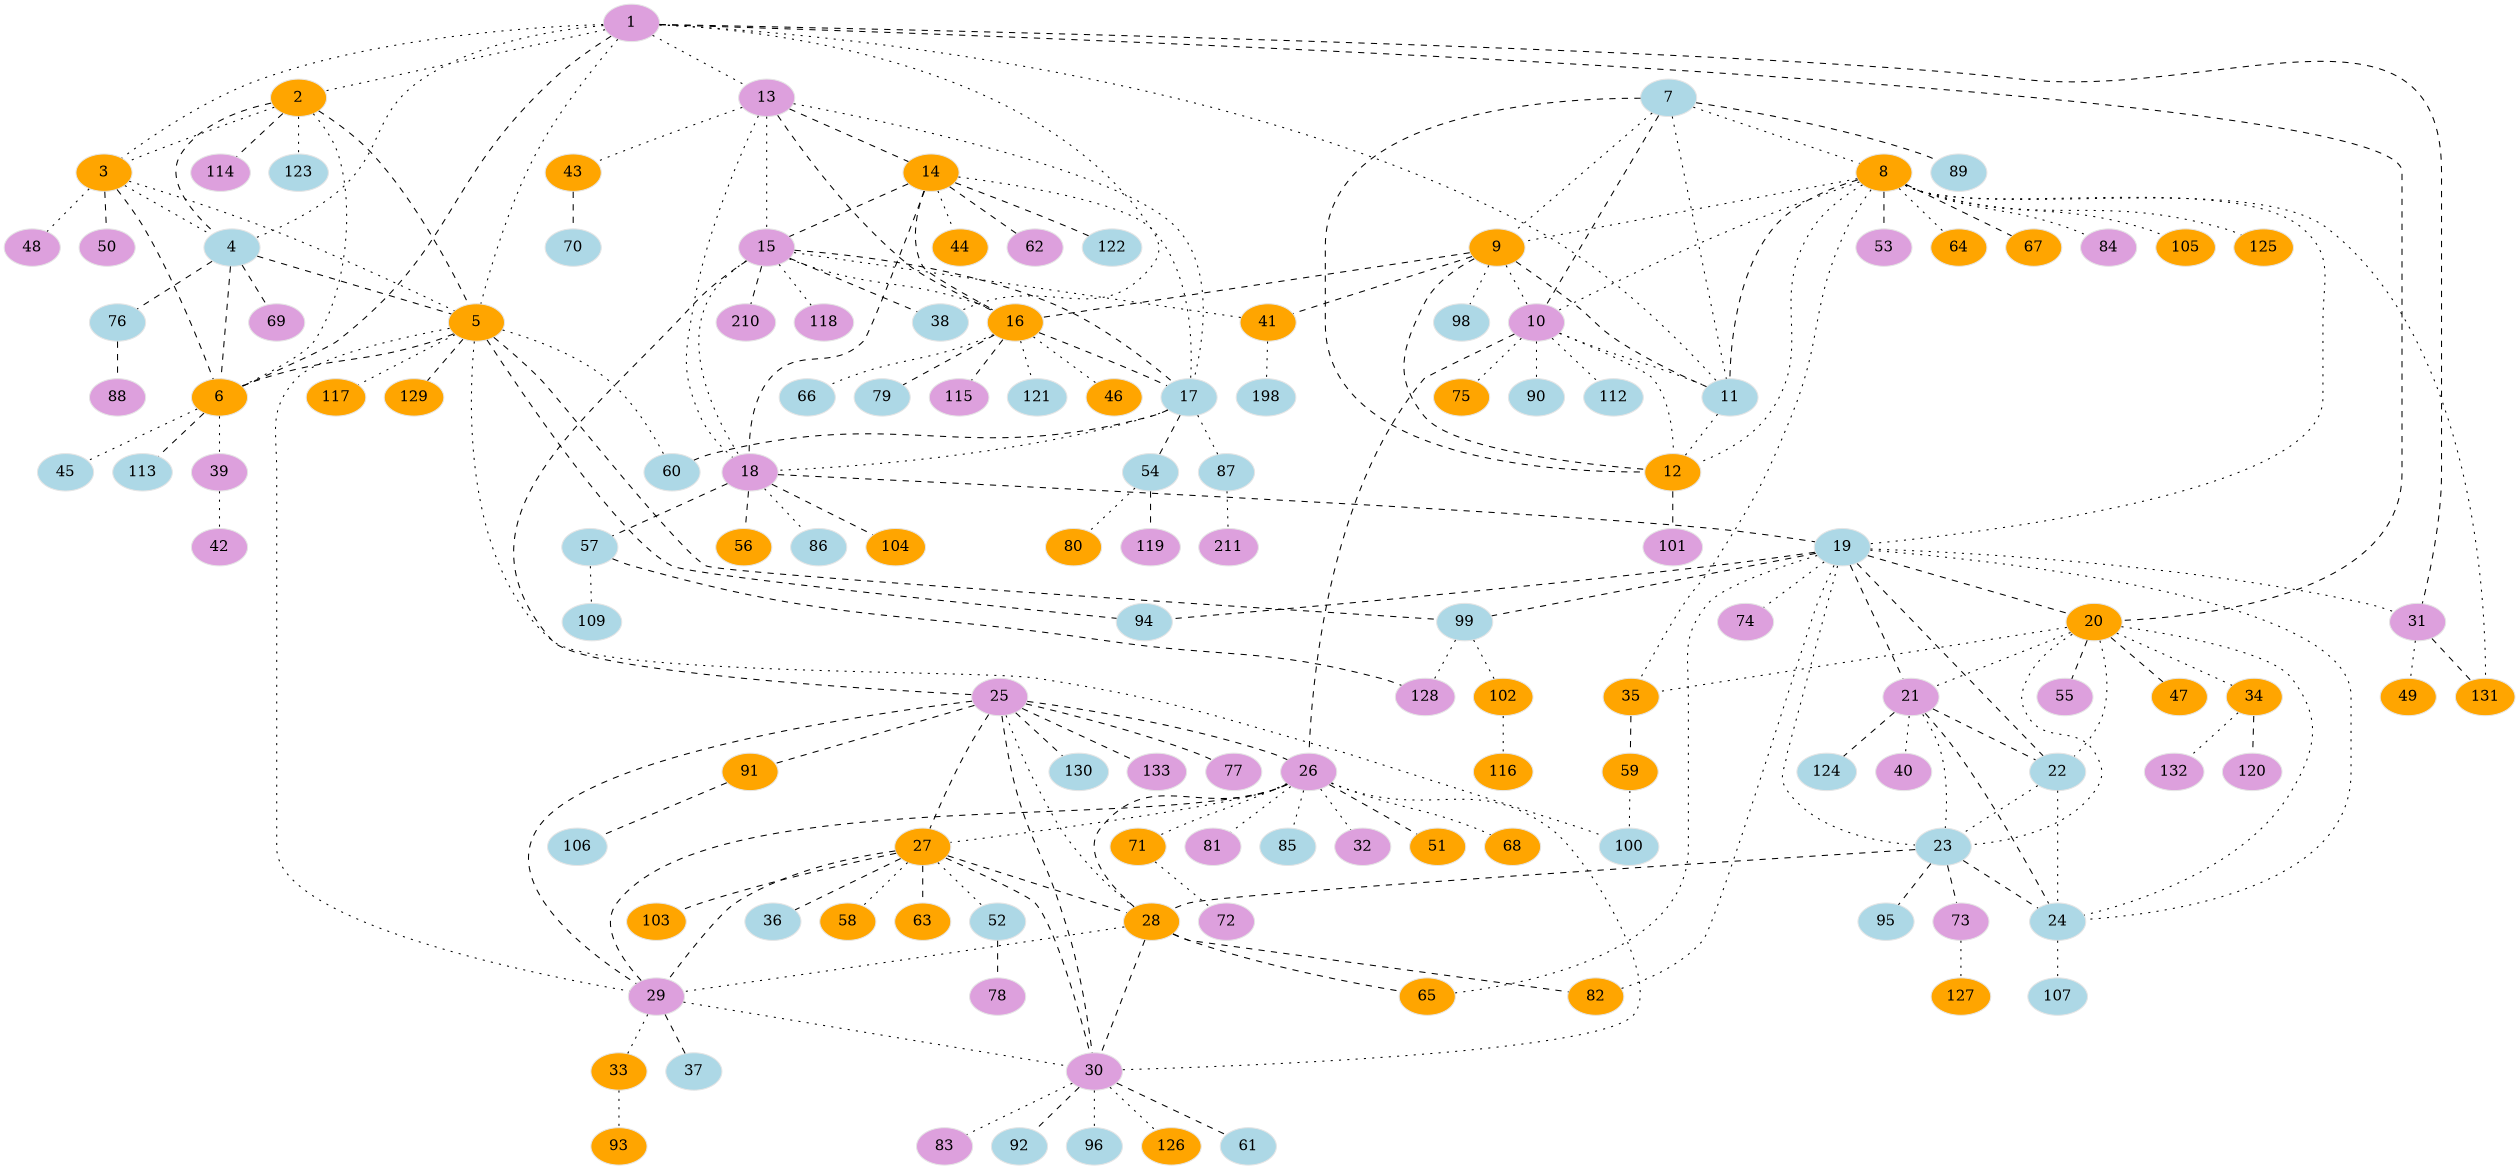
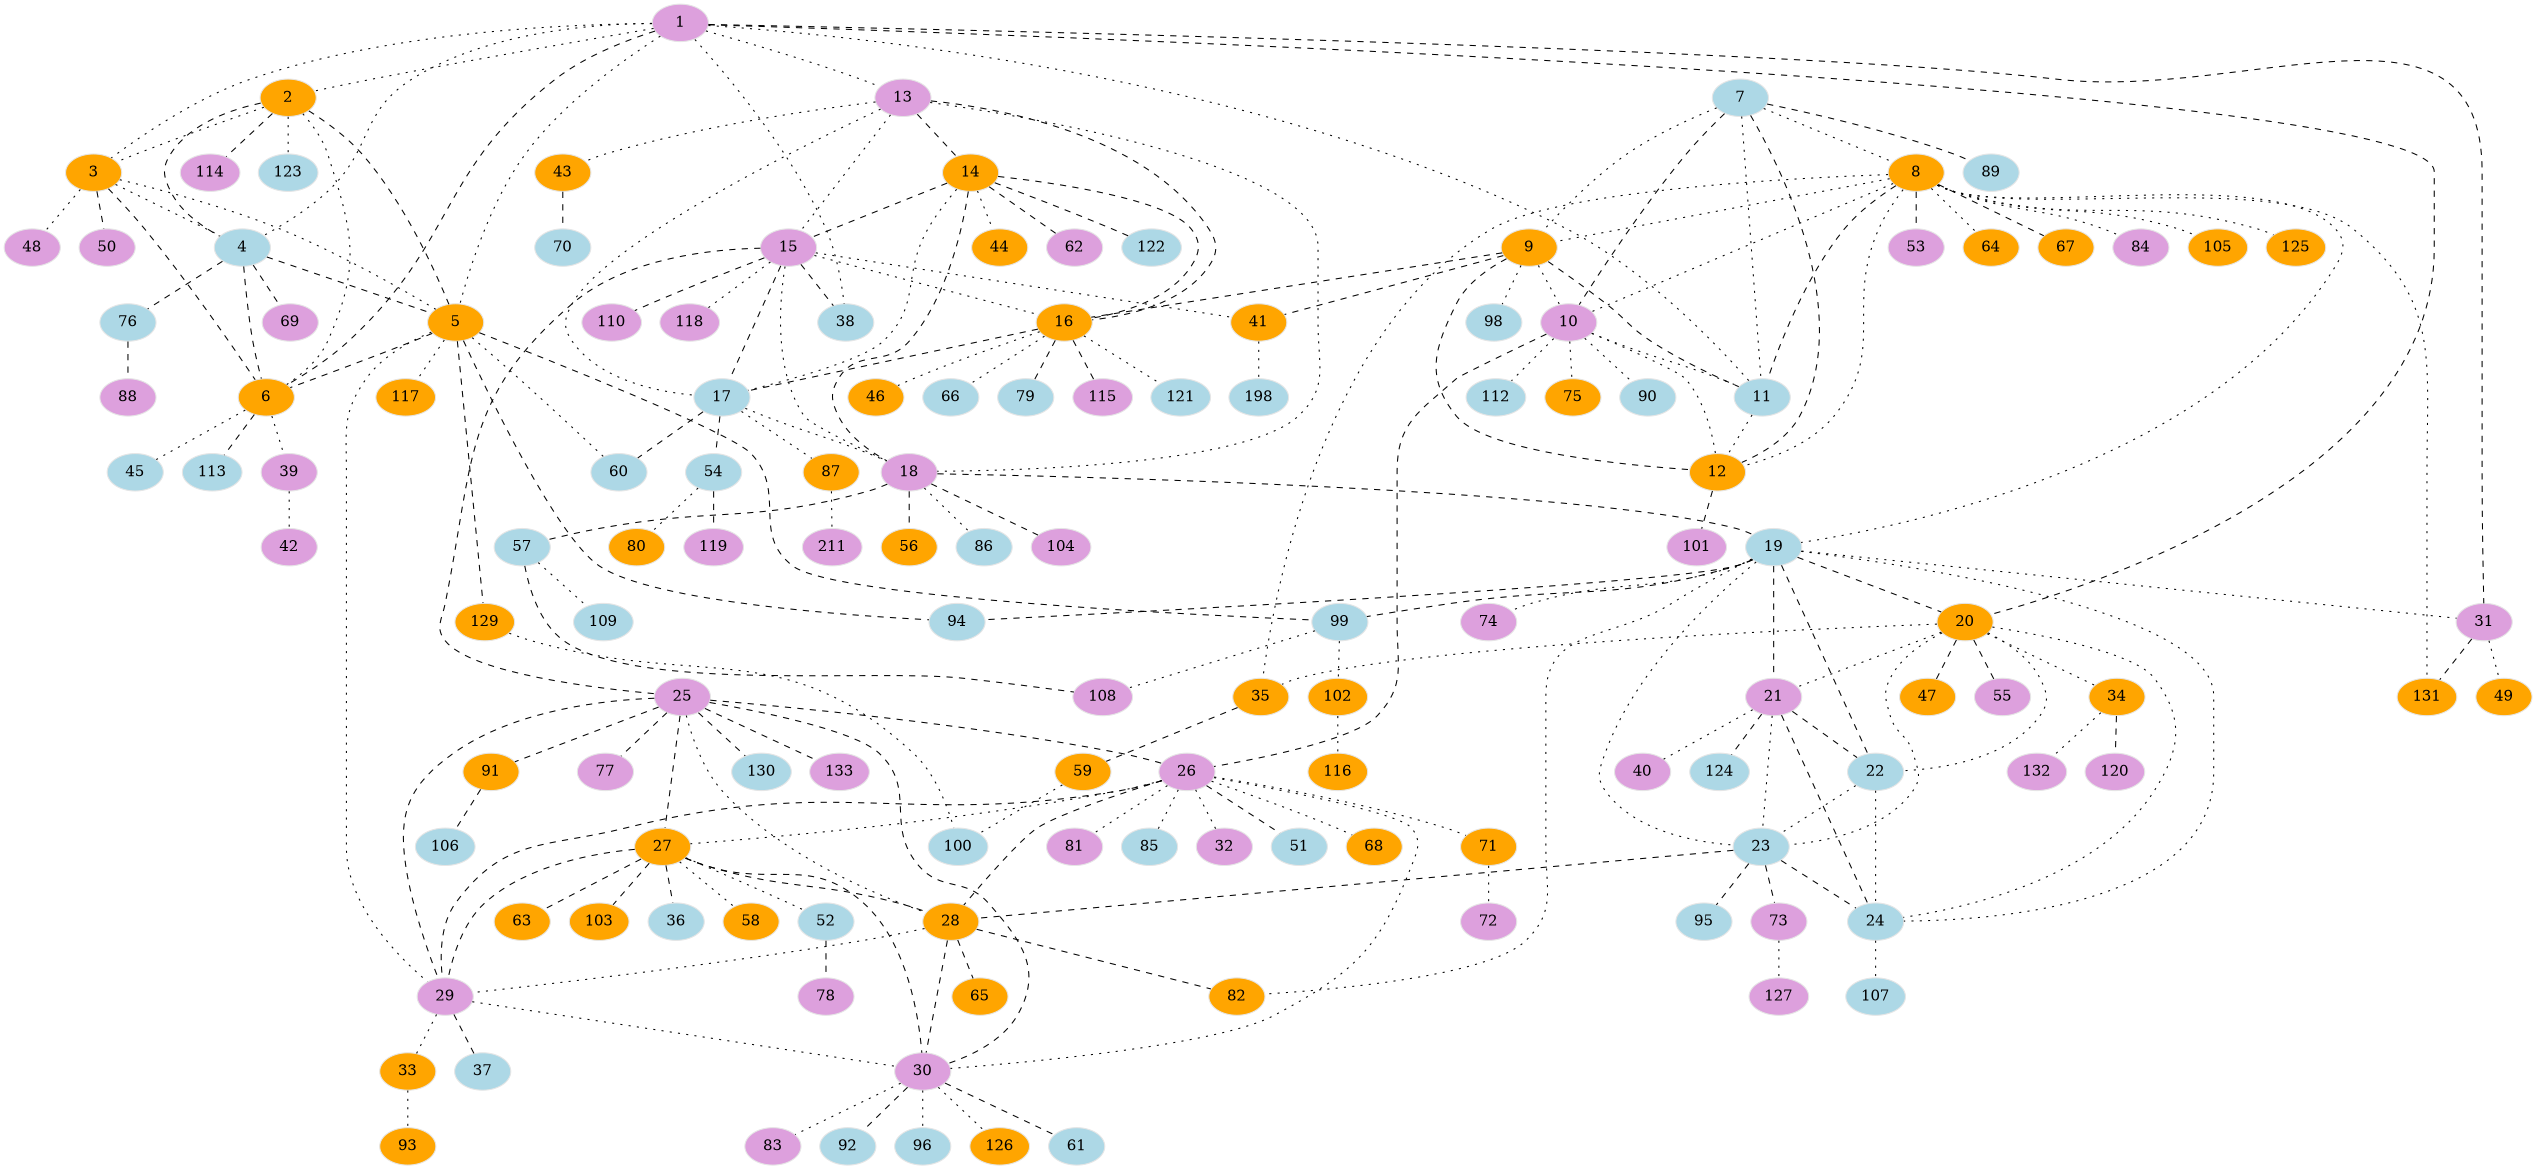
node "210": label "210" -> "110"
node "87": fillcolor lightblue -> orange
node "104": fillcolor orange -> plum
edge "5" -- "100": now "129" -- "100"
node "128": label "128" -> "108"
edge "19" -- "65": removed
node "51": fillcolor orange -> lightblue
node "127": fillcolor orange -> plum
